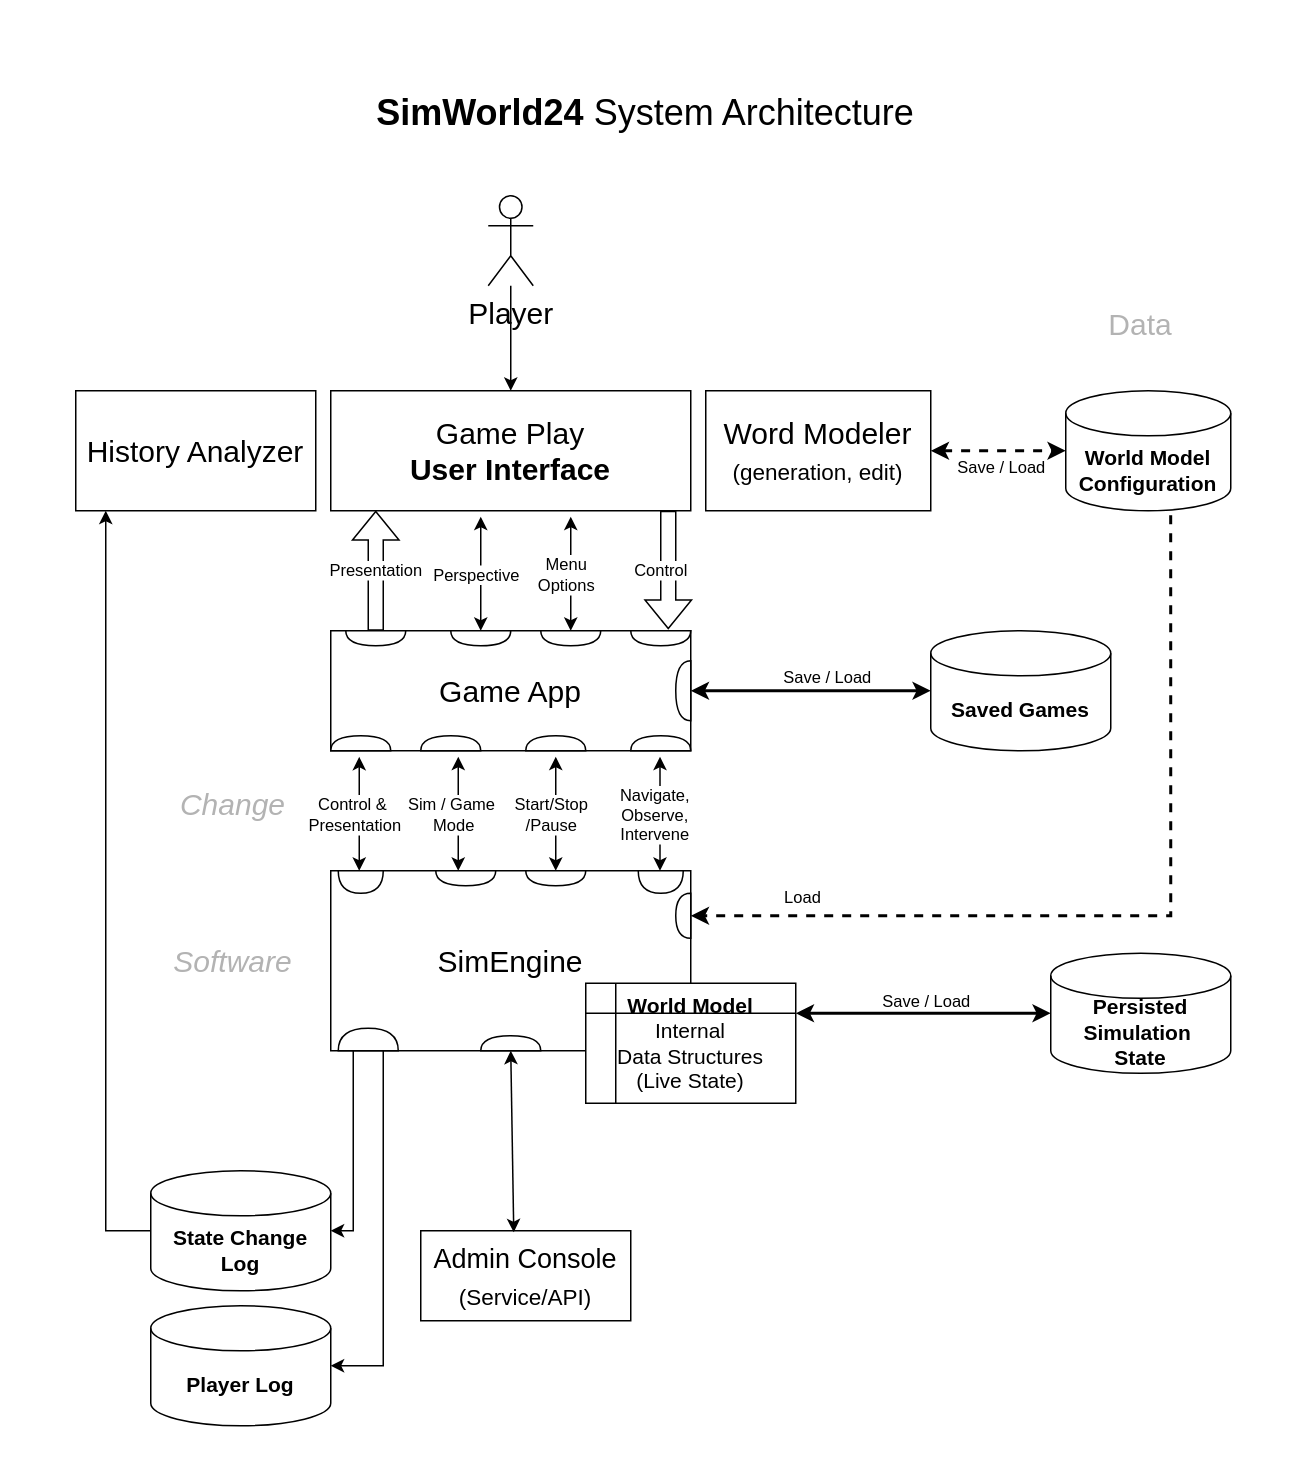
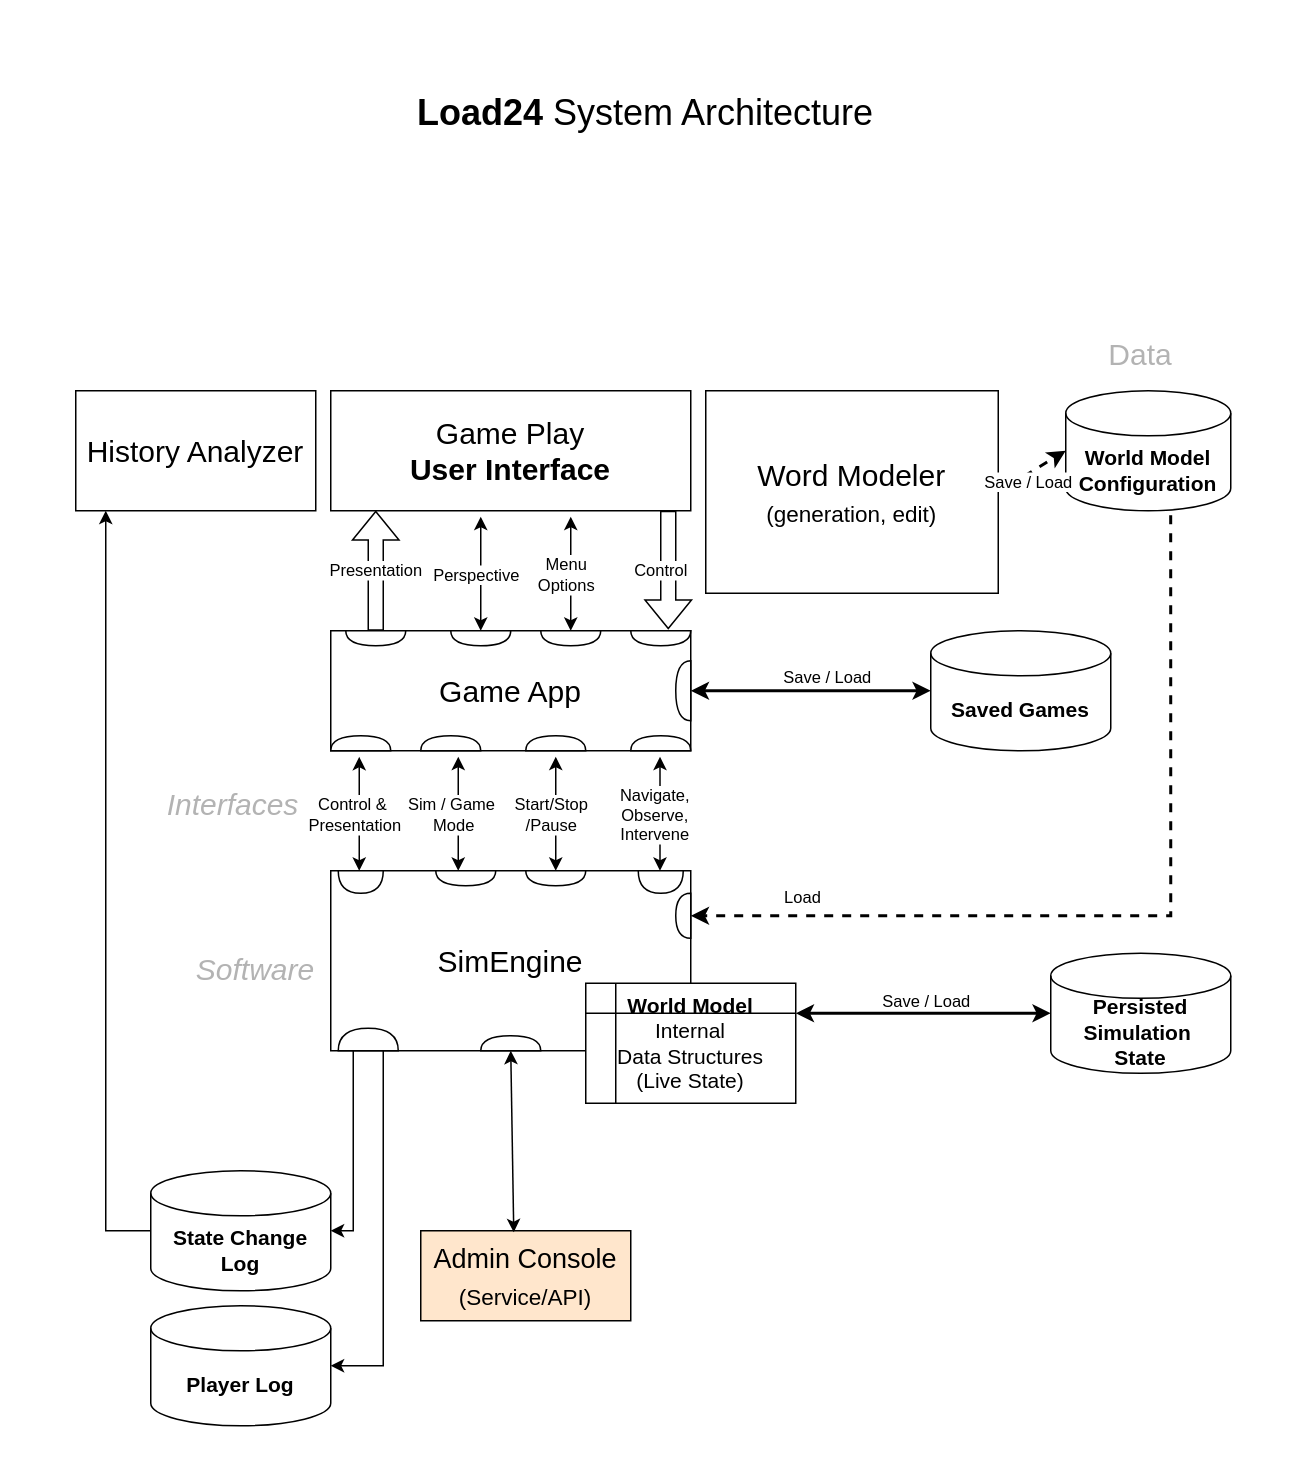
node "SimWorld24 System Architecture": label "SimWorld24 System Architecture" -> "Load24 System Architecture"
node "Player": removed
node "Data": moved (1141, 323) -> (1141, 353)
edge "Player" -> "Game Play User Interface": removed
node "Word Modeler (generation, edit)": size 225x120 -> 293x203
node "Change": label "Change" -> "Interfaces"
node "Software": moved (233, 961) -> (256, 968)
node "Admin Console (Service/API)": fillcolor #ffffff -> #ffe6cc
